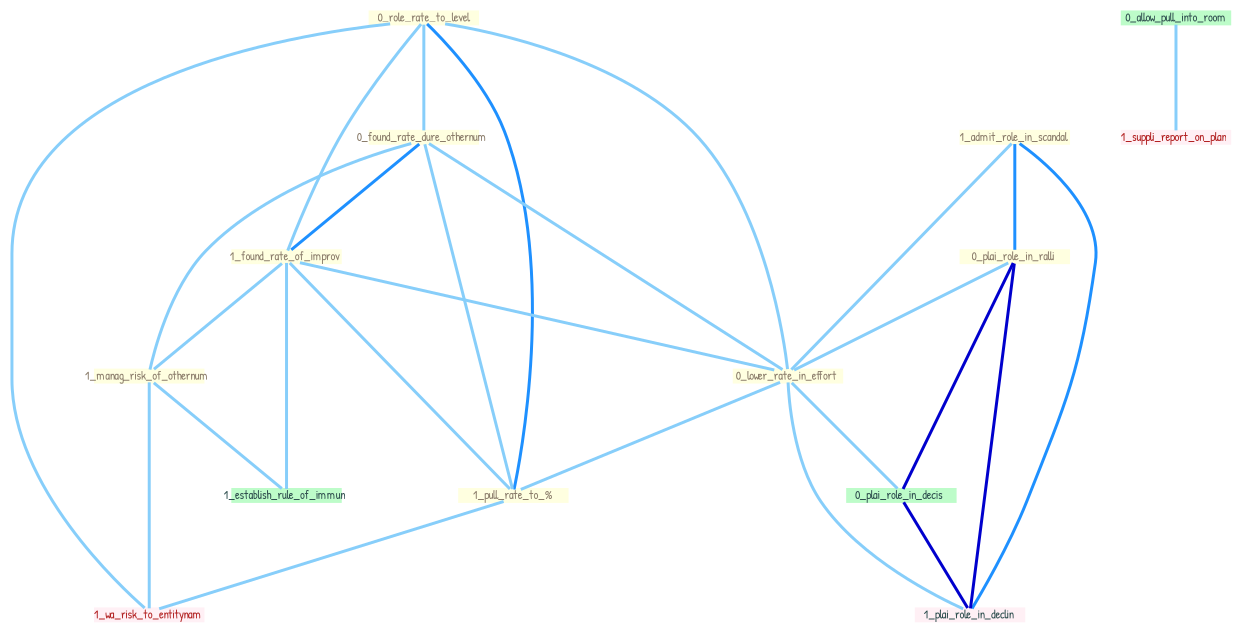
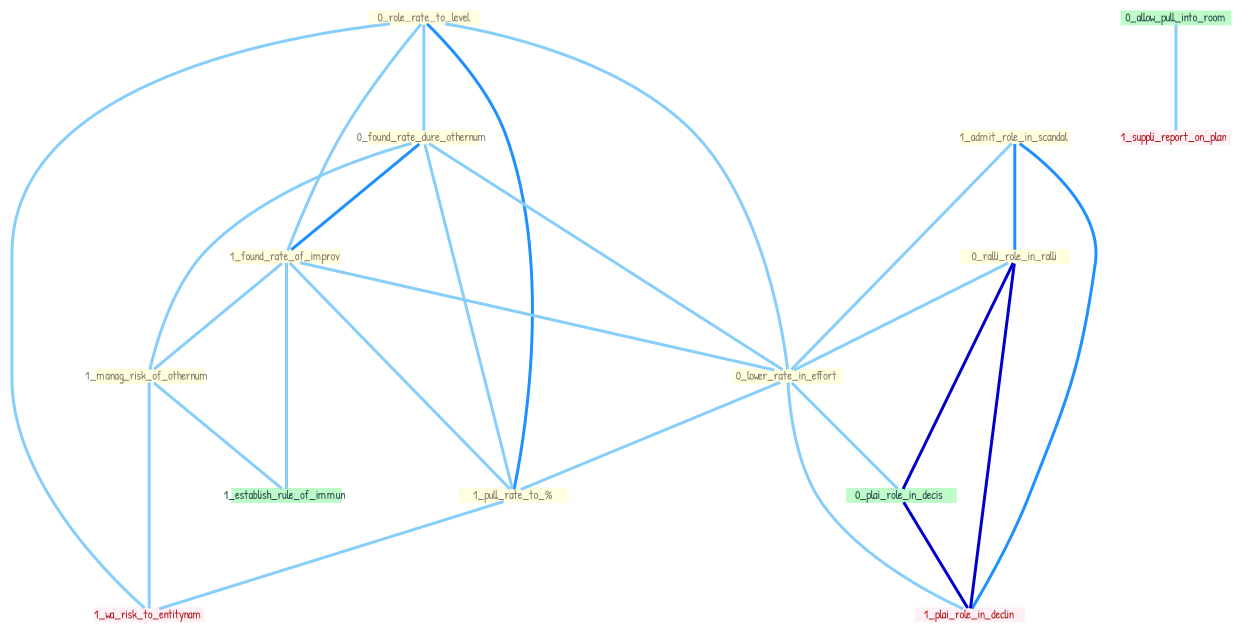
node "0_plai_role_in_ralli": label "0_plai_role_in_ralli" -> "0_ralli_role_in_ralli"
node "1_plai_role_in_declin": fontcolor #2f4f4f -> #b22222
